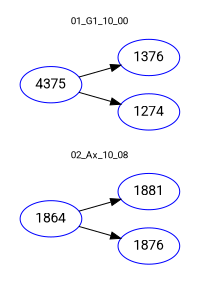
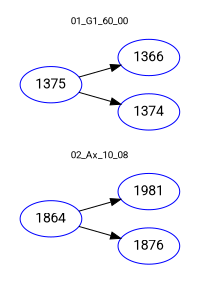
cluster "01_G1_10_00": label "01_G1_10_00" -> "01_G1_60_00"
node "1376": label "1376" -> "1366"
node "4375": label "4375" -> "1375"
node "1274": label "1274" -> "1374"
node "1881": label "1881" -> "1981"
